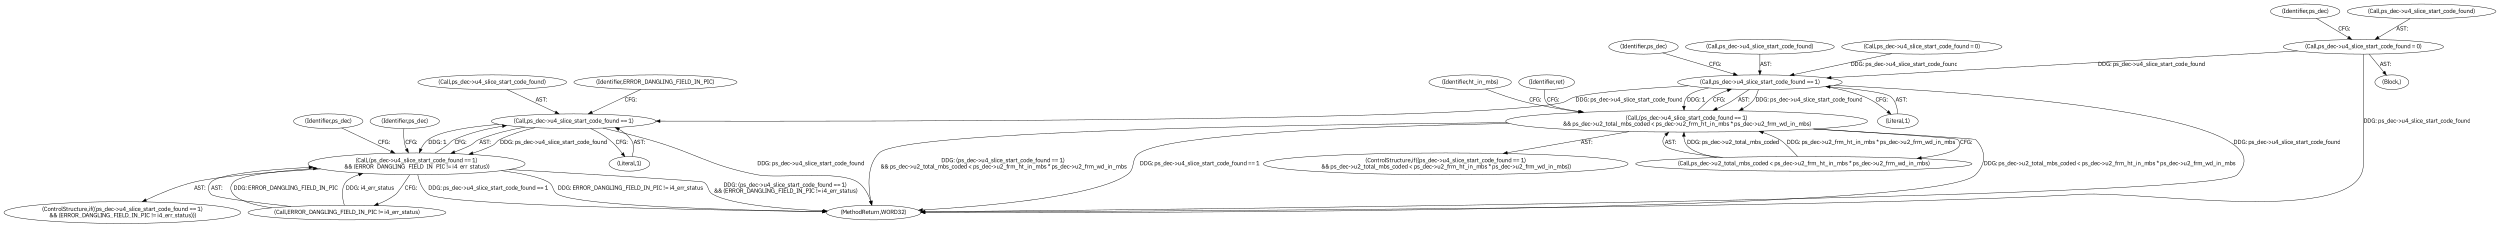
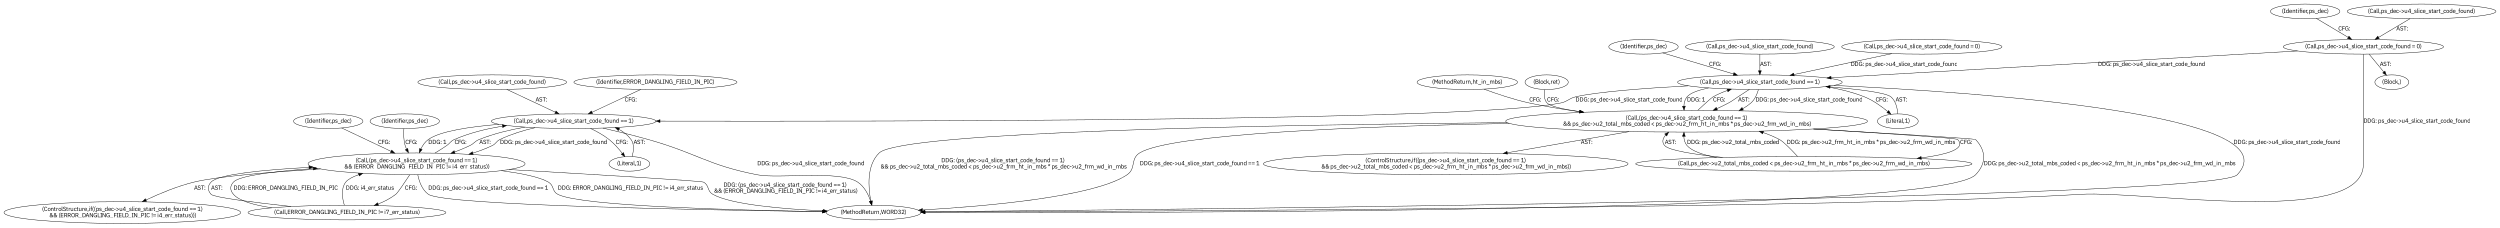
node "(Identifier,ht_in_mbs)": label "(Identifier,ht_in_mbs)" -> "(MethodReturn,ht_in_mbs)"
node "(Identifier,ret)": label "(Identifier,ret)" -> "(Block,ret)"
node "(Call,ERROR_DANGLING_FIELD_IN_PIC != i4_err_status)": label "(Call,ERROR_DANGLING_FIELD_IN_PIC != i4_err_status)" -> "(Call,ERROR_DANGLING_FIELD_IN_PIC != i7_err_status)"
